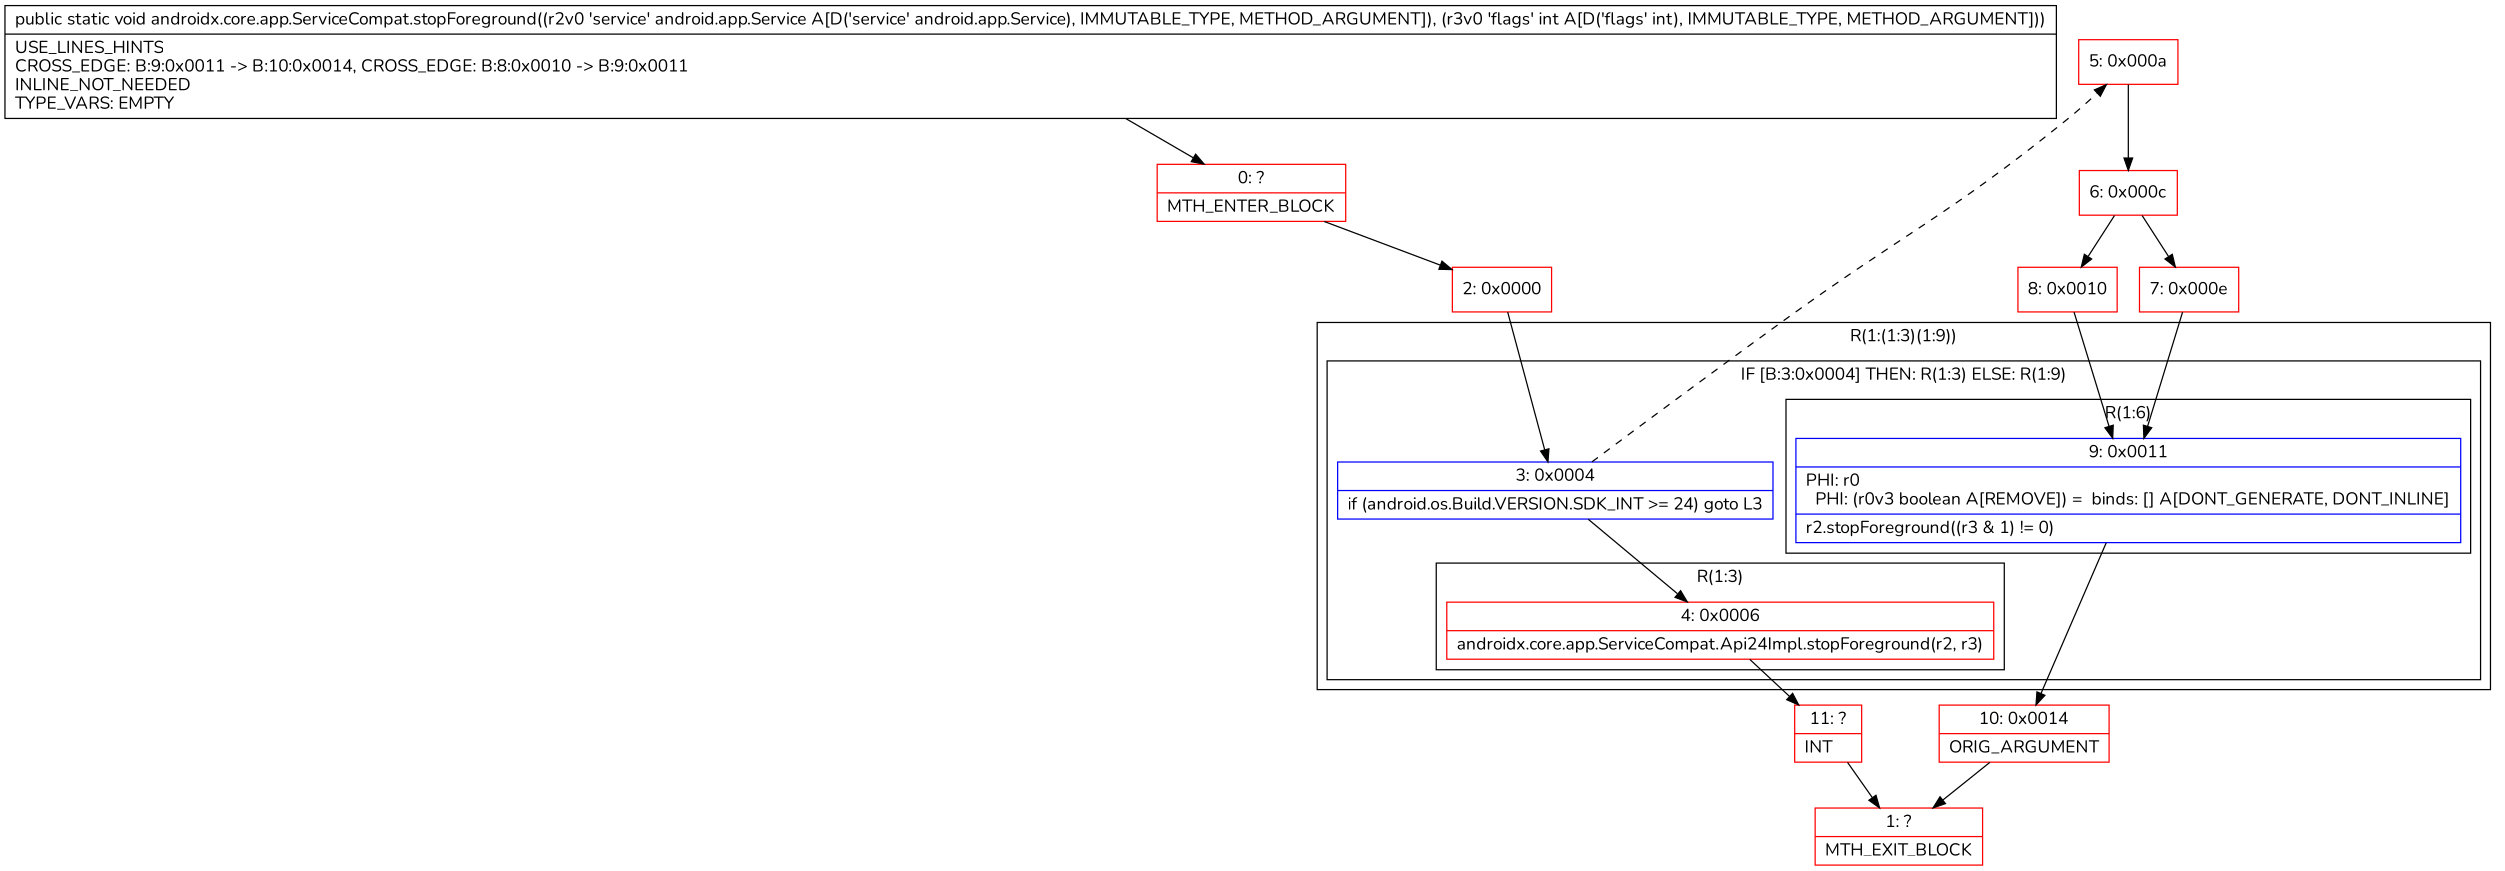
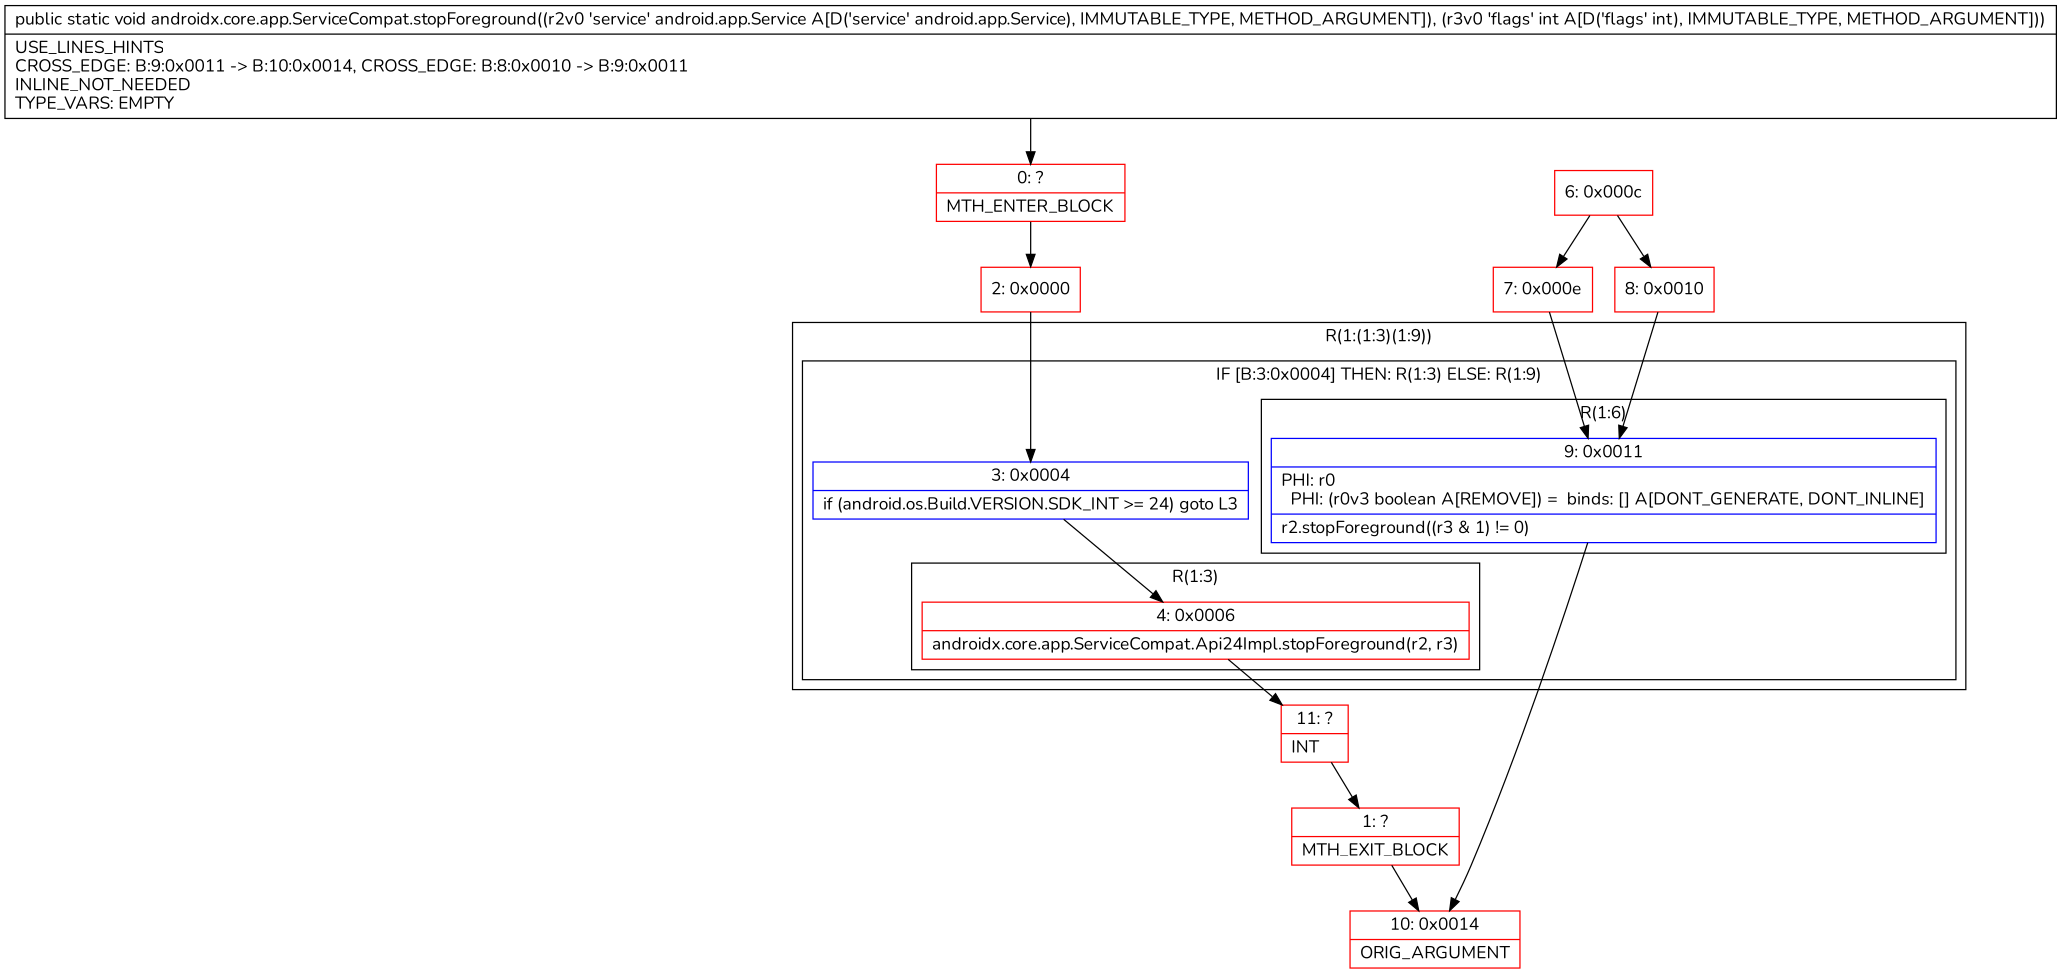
node "5: 0x000a": removed
edge "10: 0x0014" -> "1: ?": reversed
